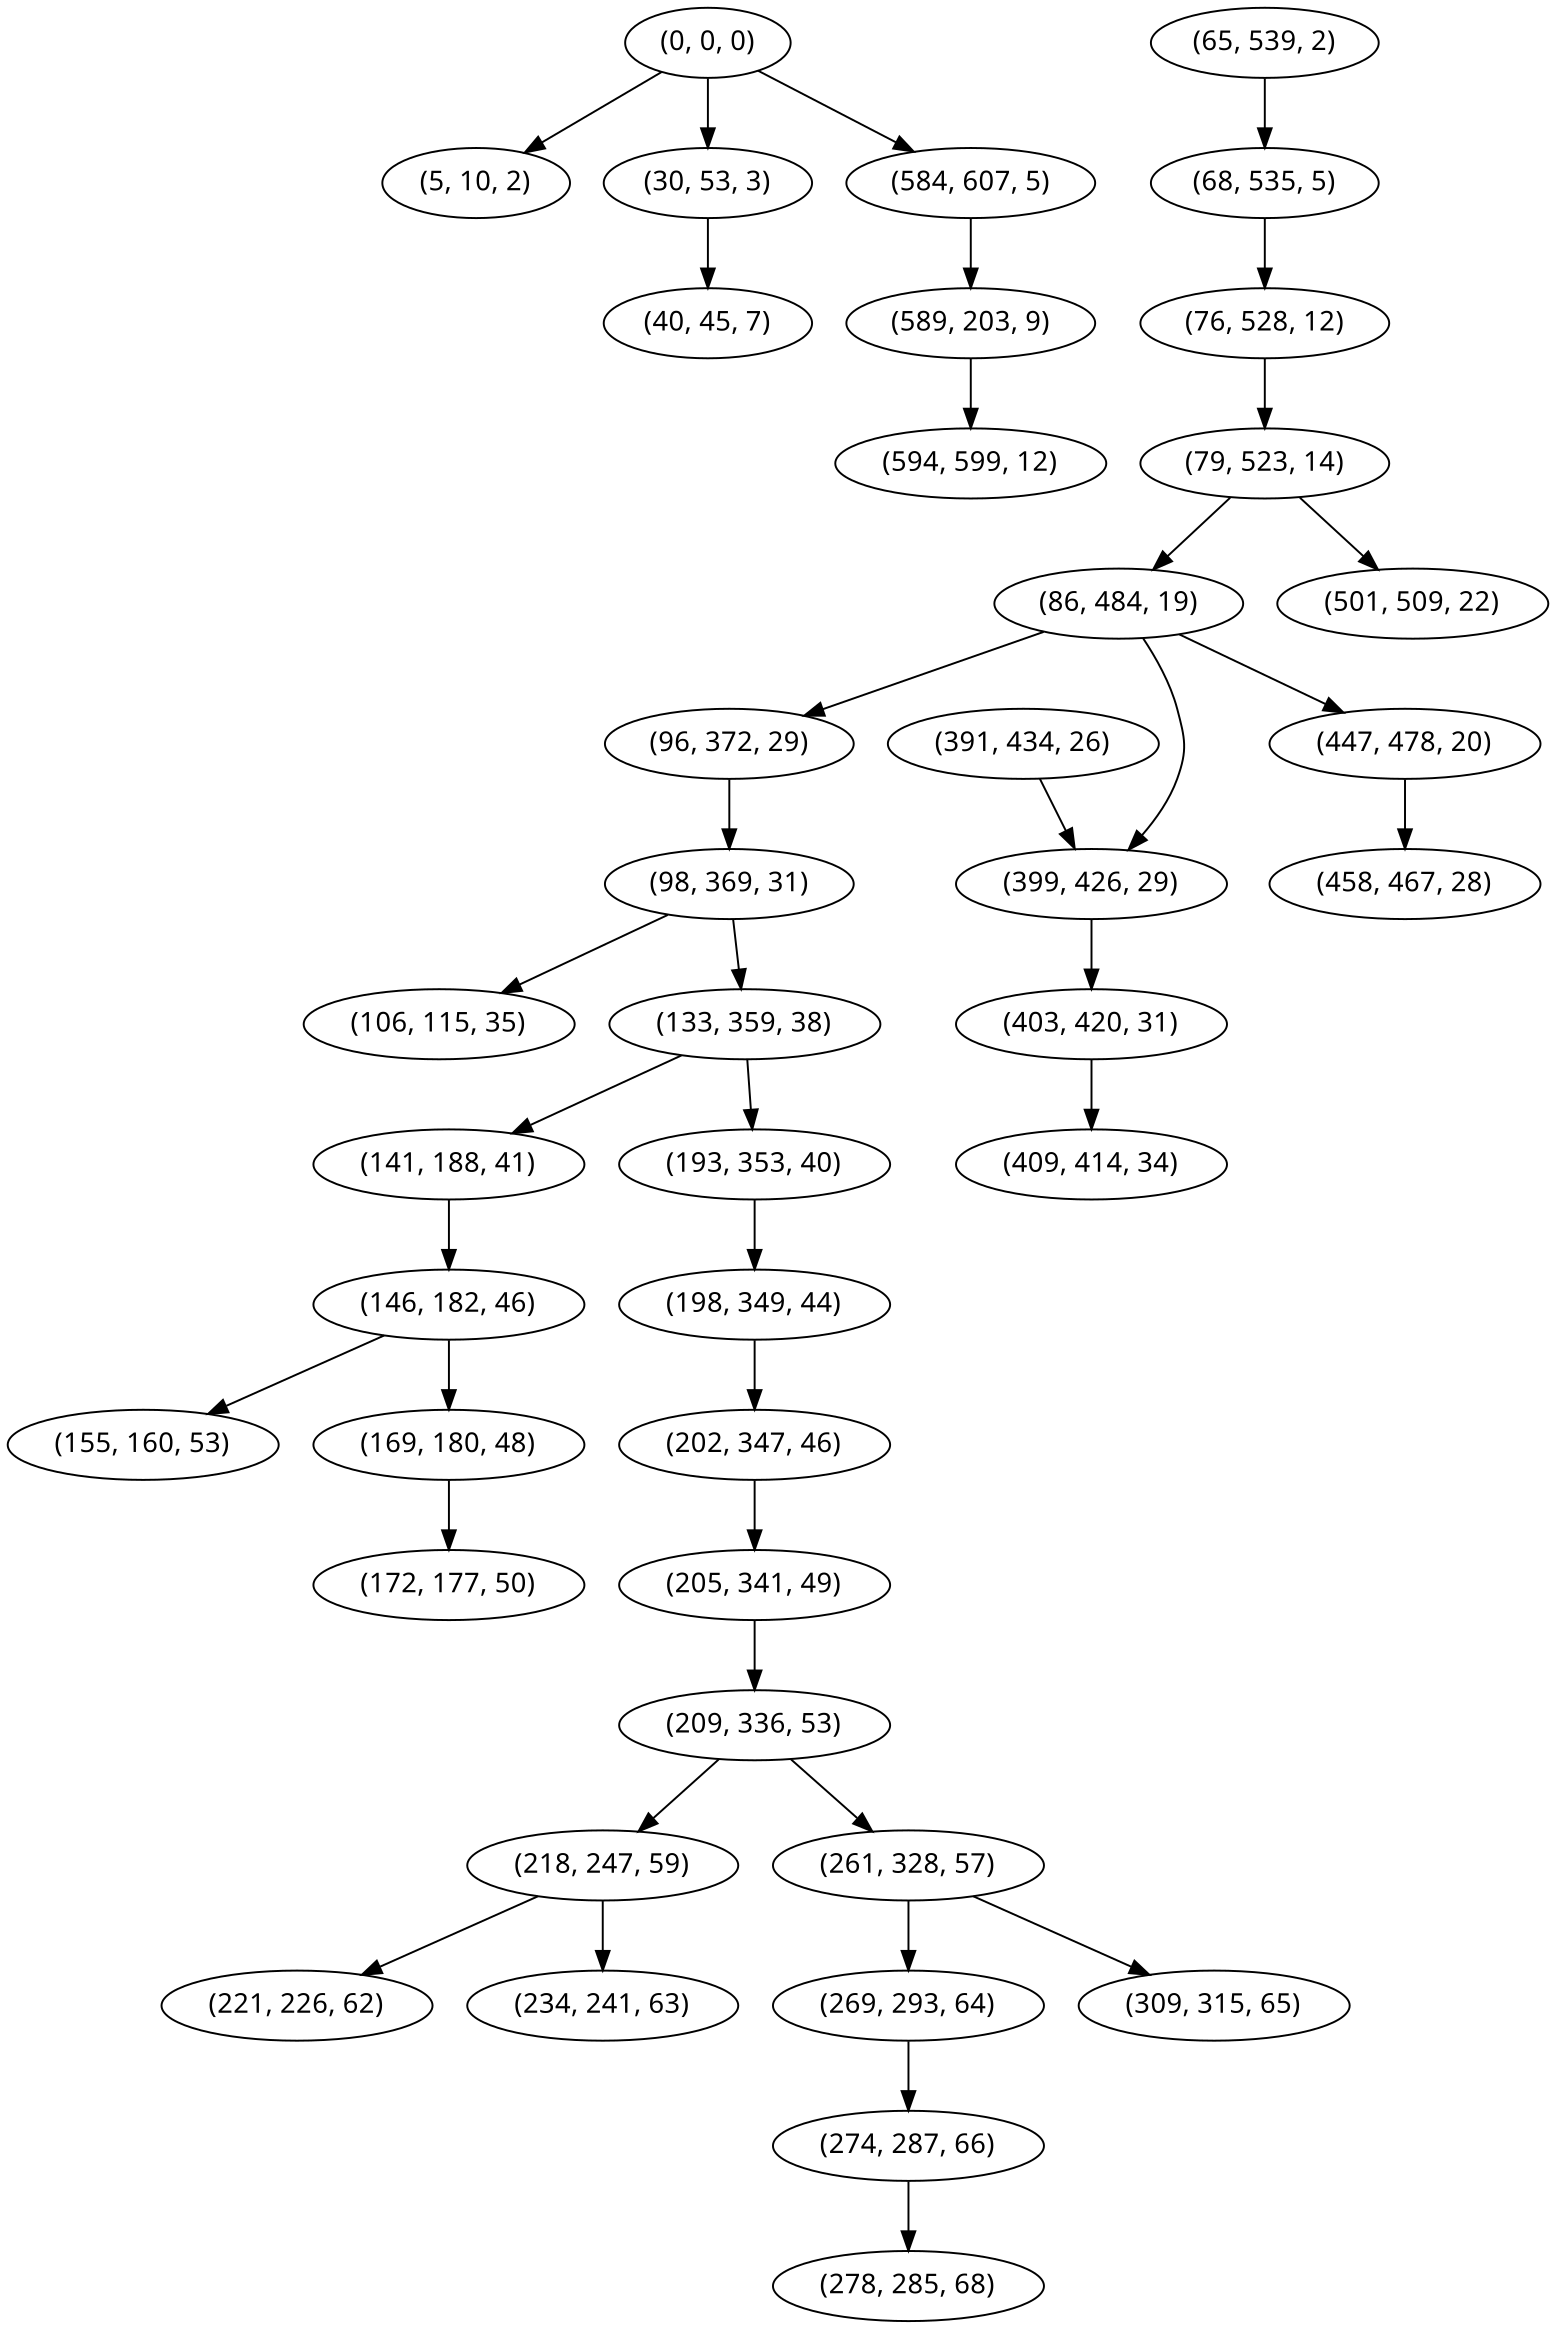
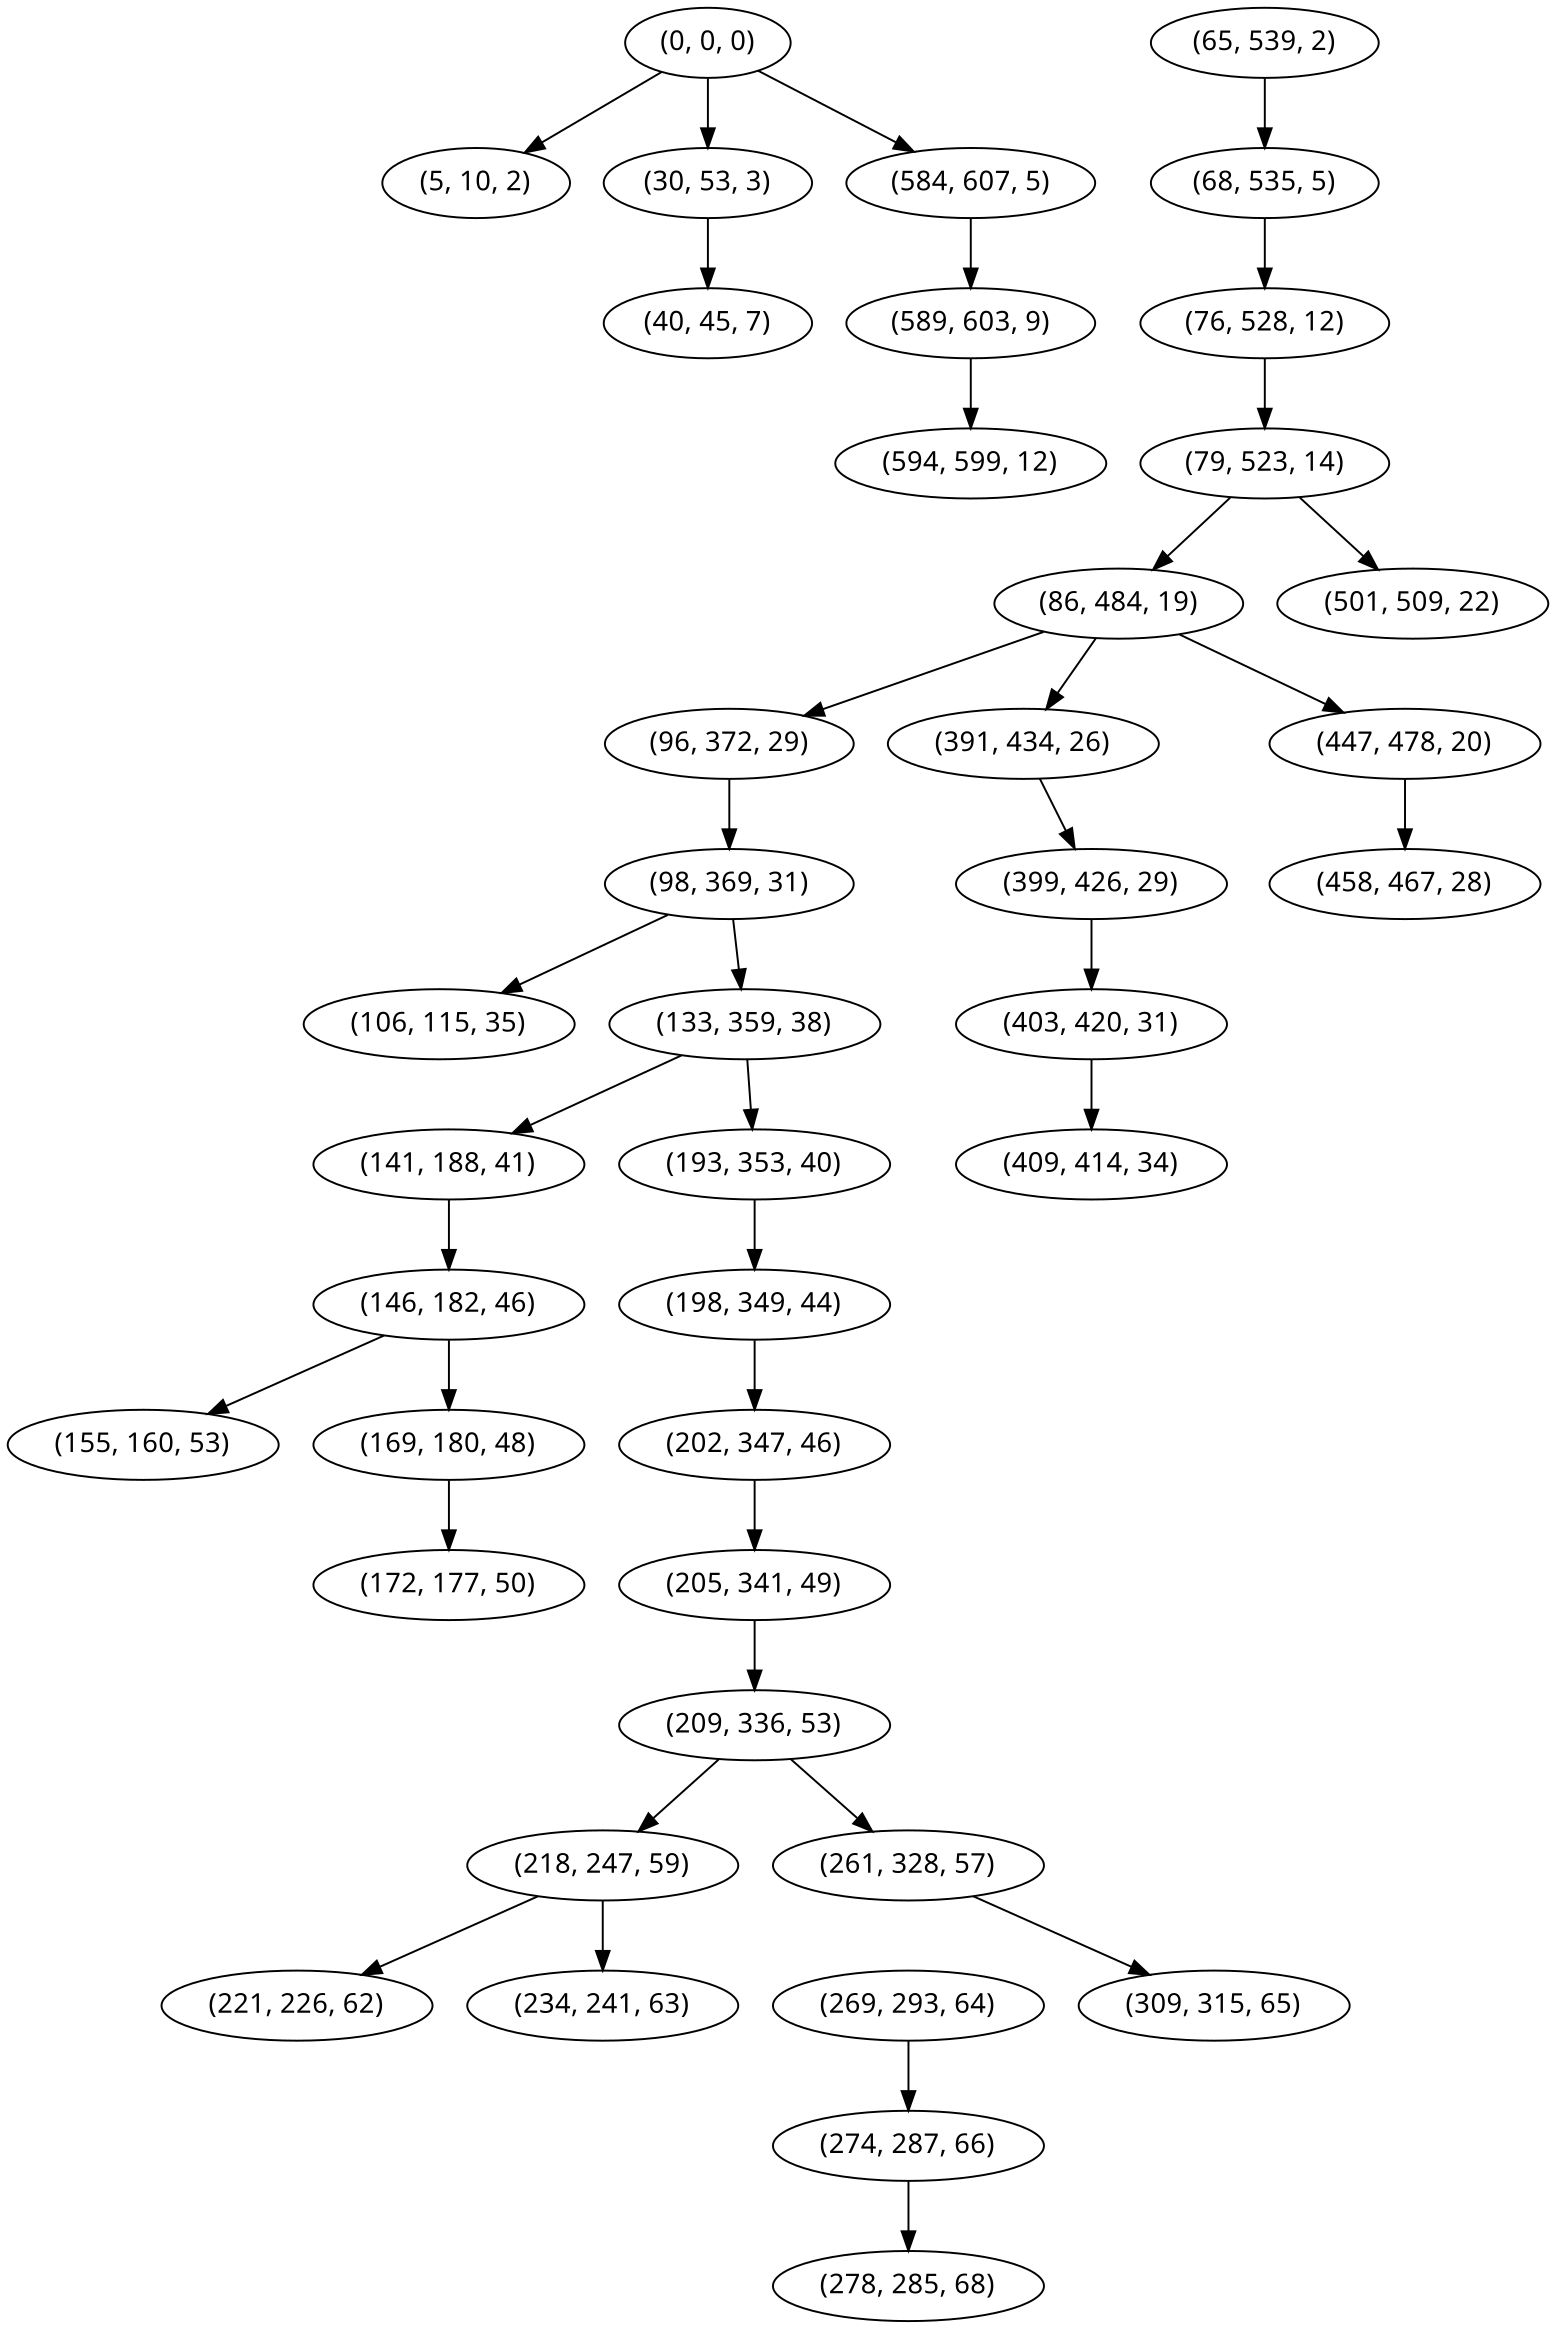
node "(589, 203, 9)": label "(589, 203, 9)" -> "(589, 603, 9)"
edge "(86, 484, 19)" -> "(399, 426, 29)": now "(86, 484, 19)" -> "(391, 434, 26)"
edge "(261, 328, 57)" -> "(269, 293, 64)": removed
